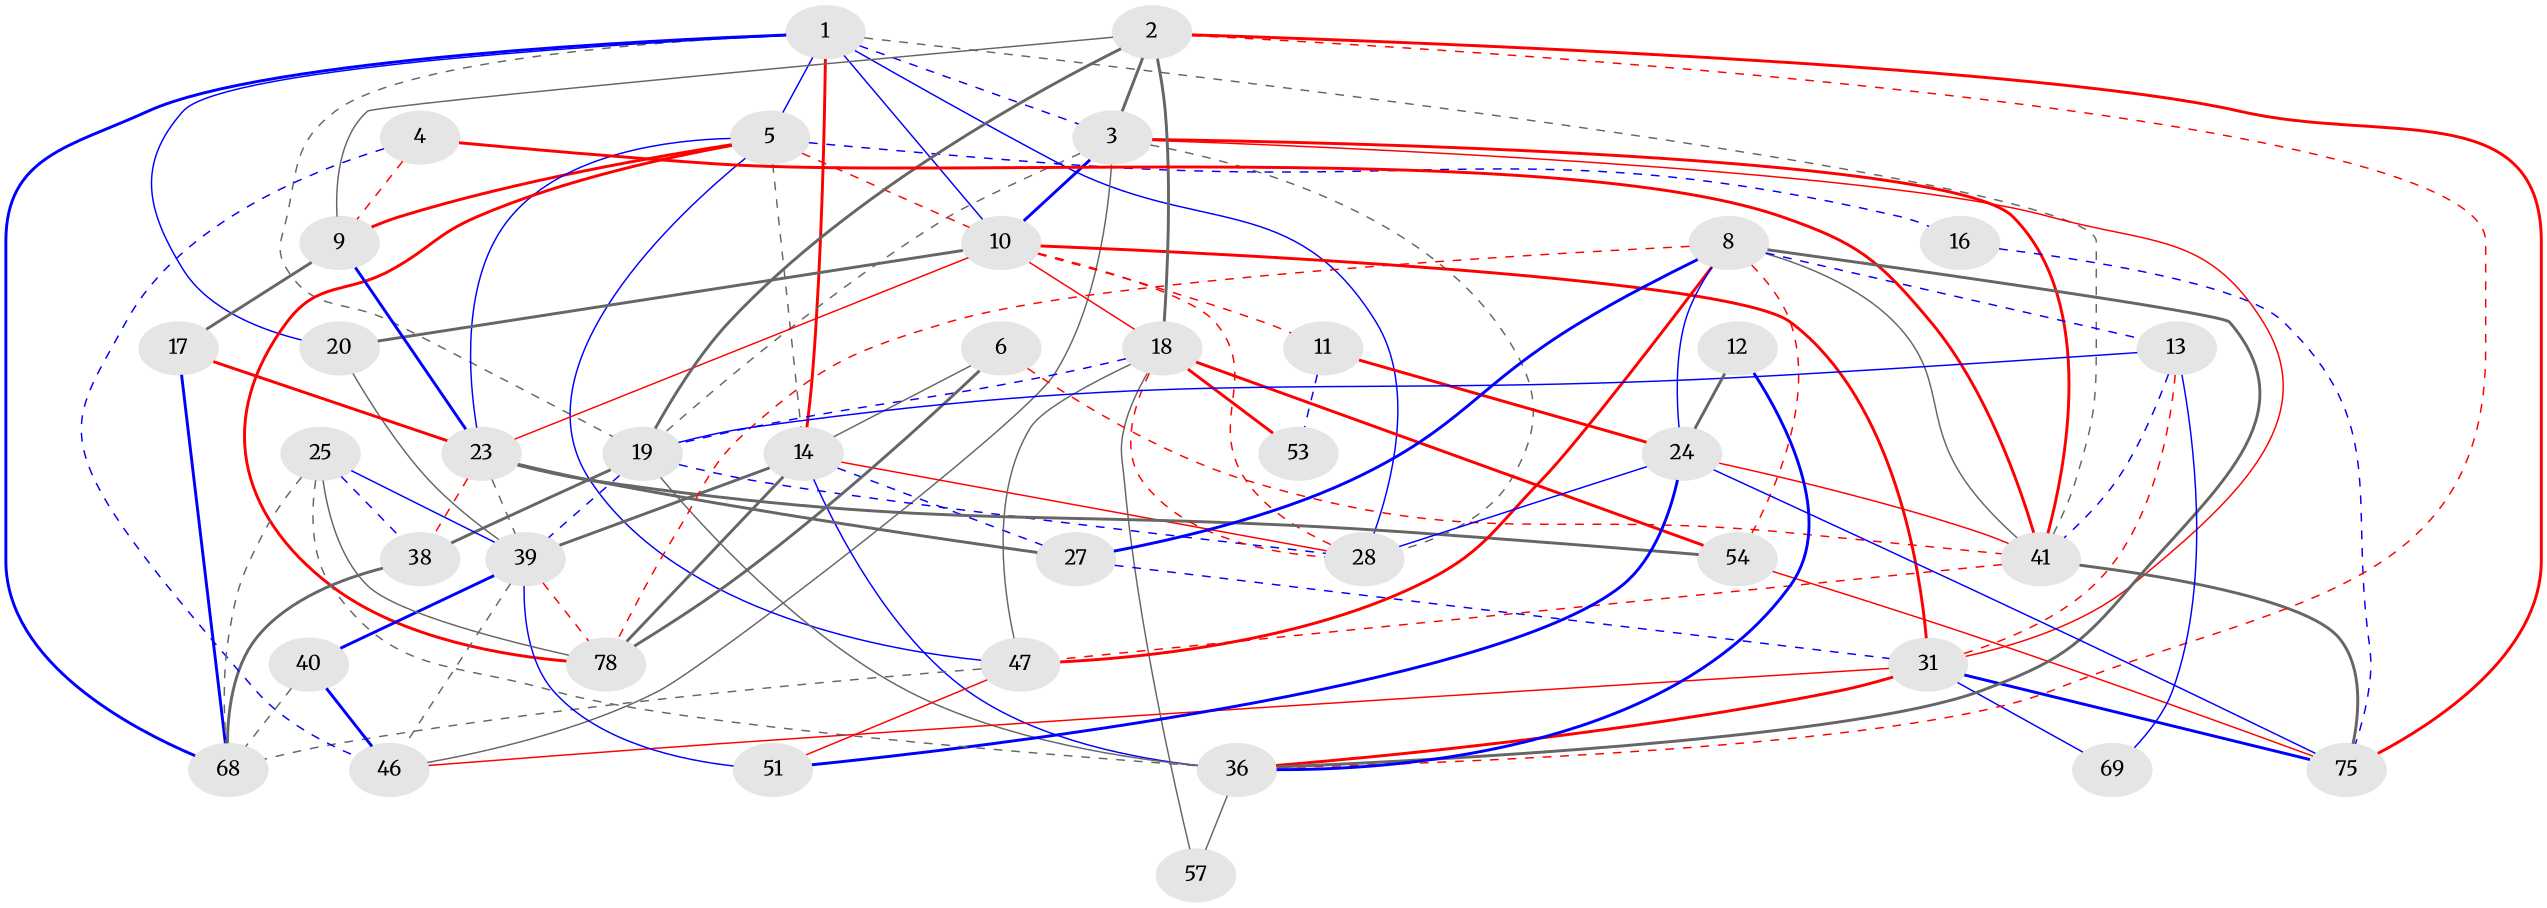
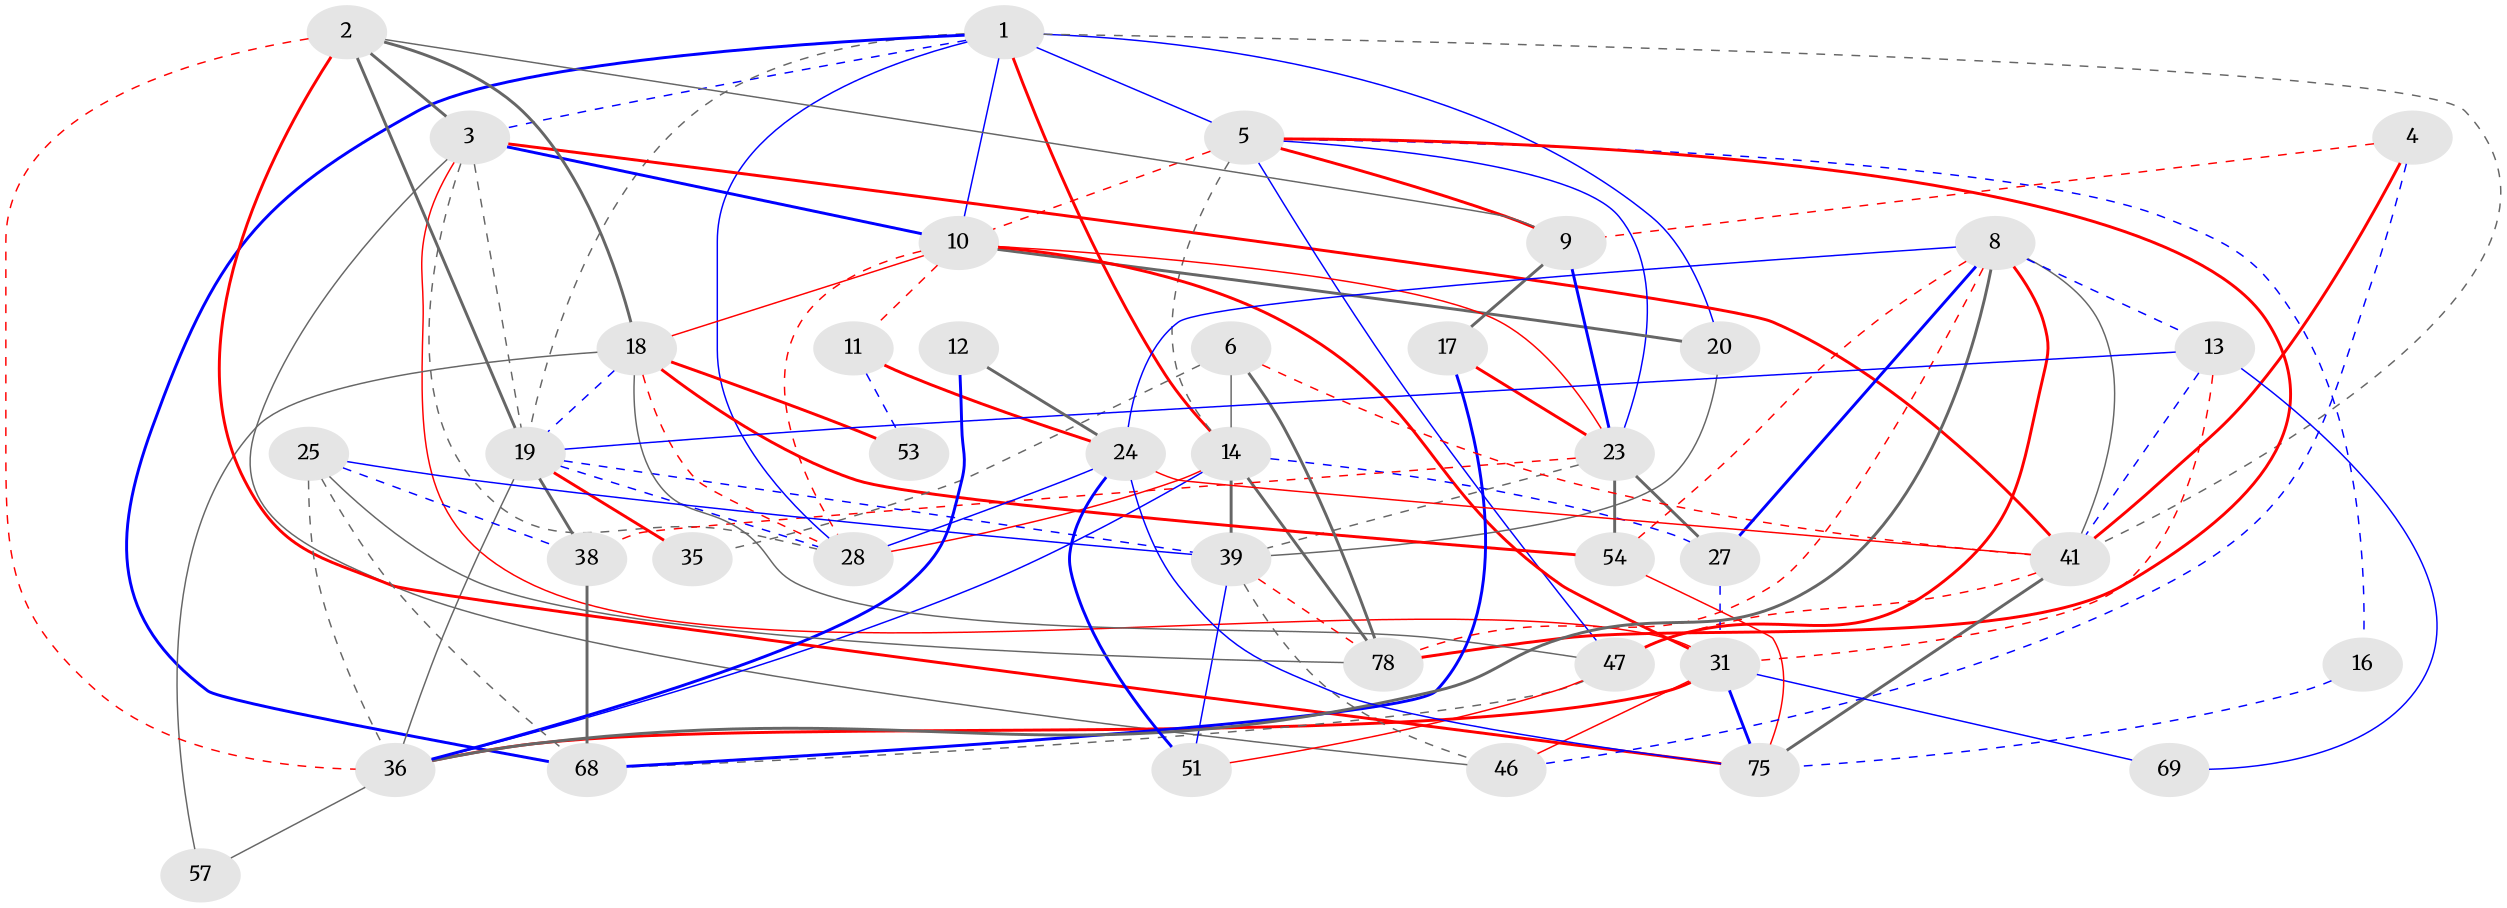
node "35": added
node "40": removed
